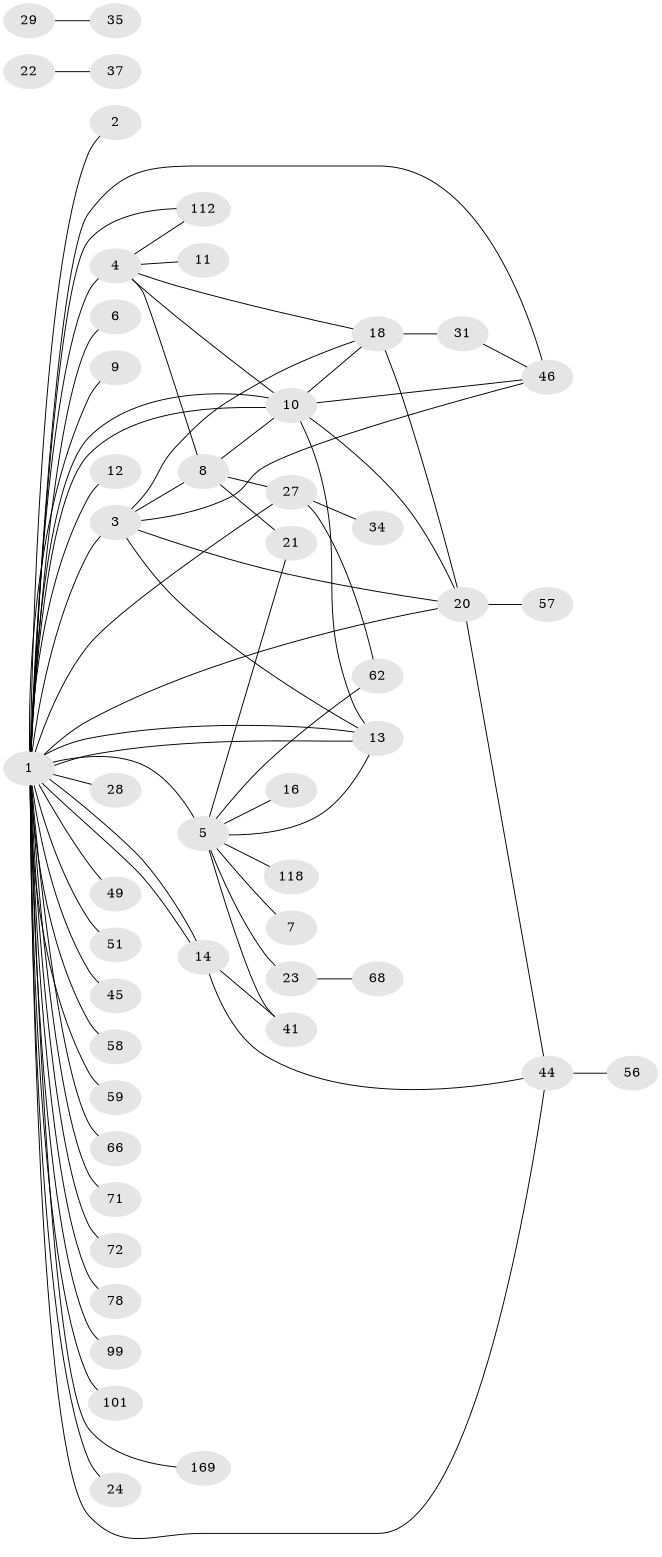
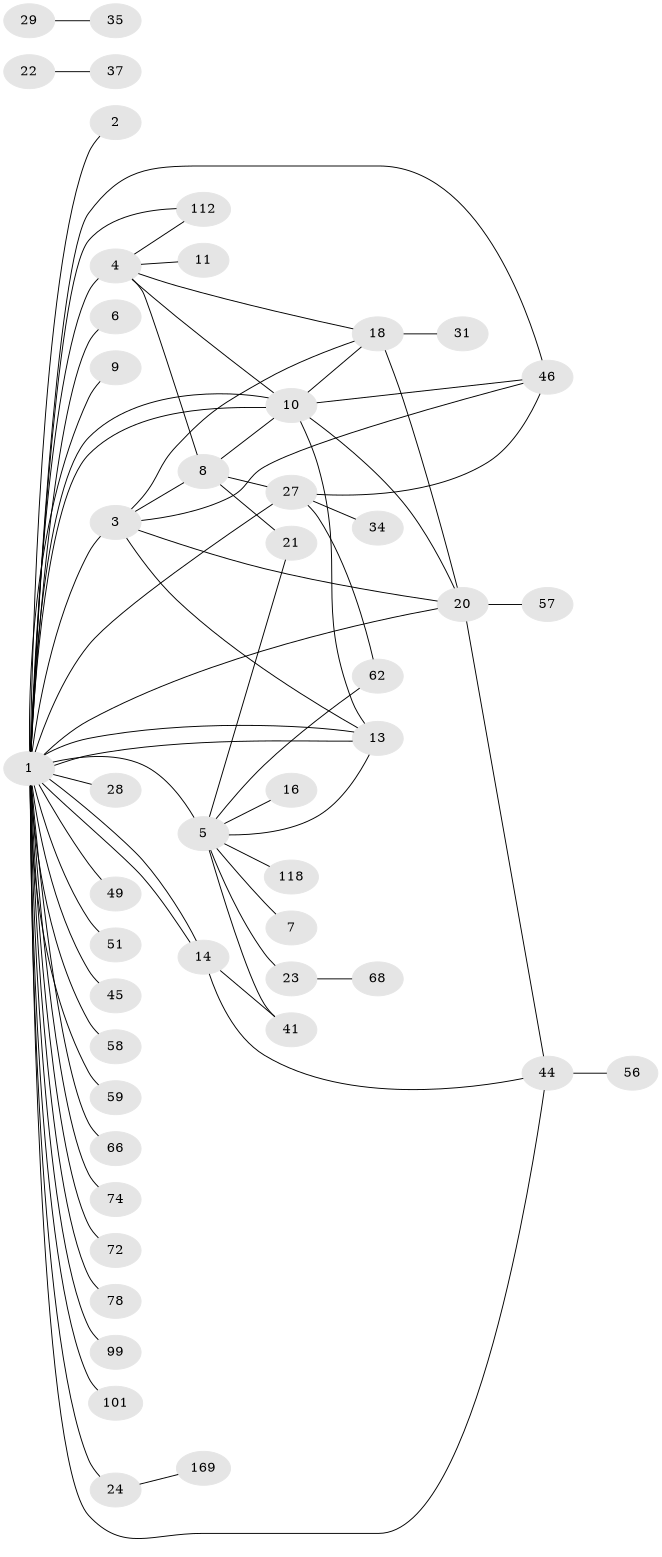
edge "31" -- "46": now "27" -- "46"
node "12": removed
edge "1" -- "169": now "24" -- "169"
node "71": label "71" -> "74"
